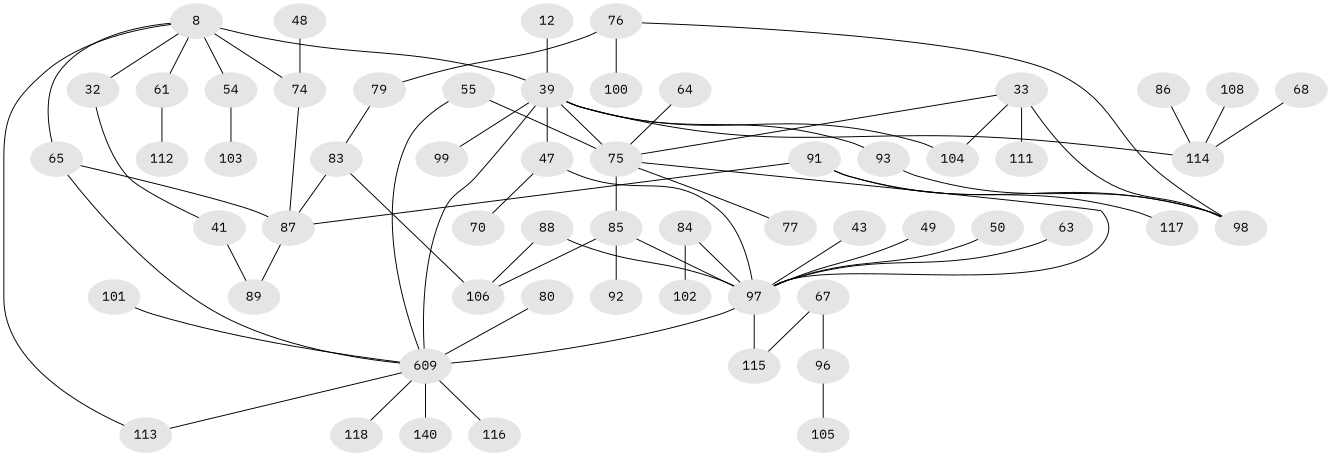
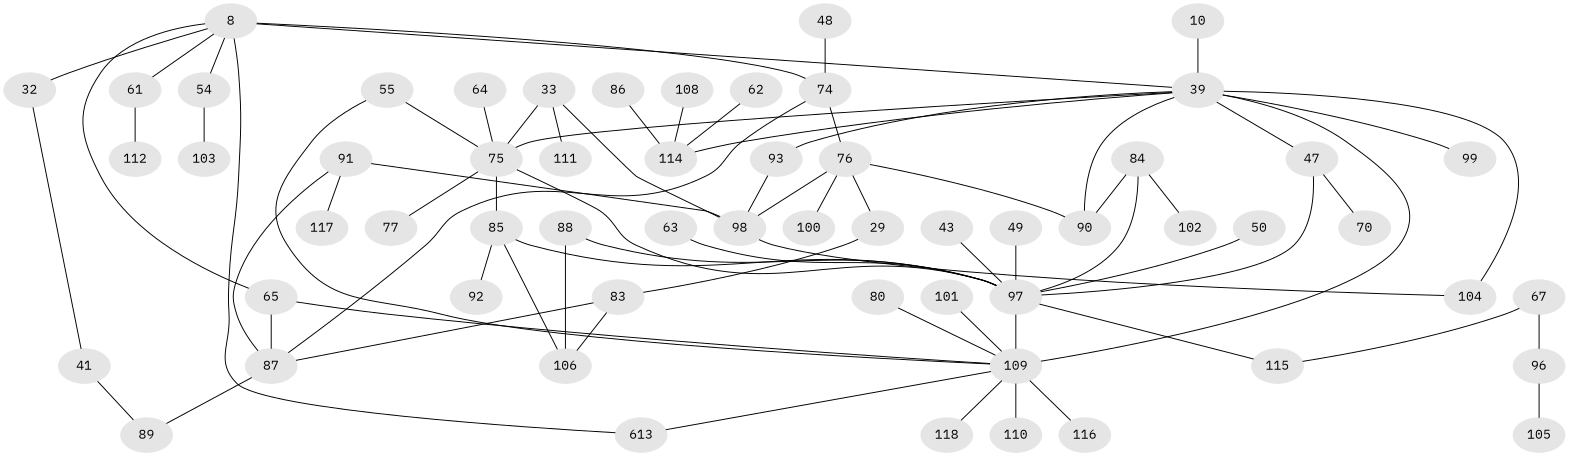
node "12": label "12" -> "10"
node "79": label "79" -> "29"
node "68": label "68" -> "62"
edge "74" -- "76": added
edge "33" -- "104": now "98" -- "104"
node "90": added
node "609": label "609" -> "109"
node "113": label "113" -> "613"
node "140": label "140" -> "110"
